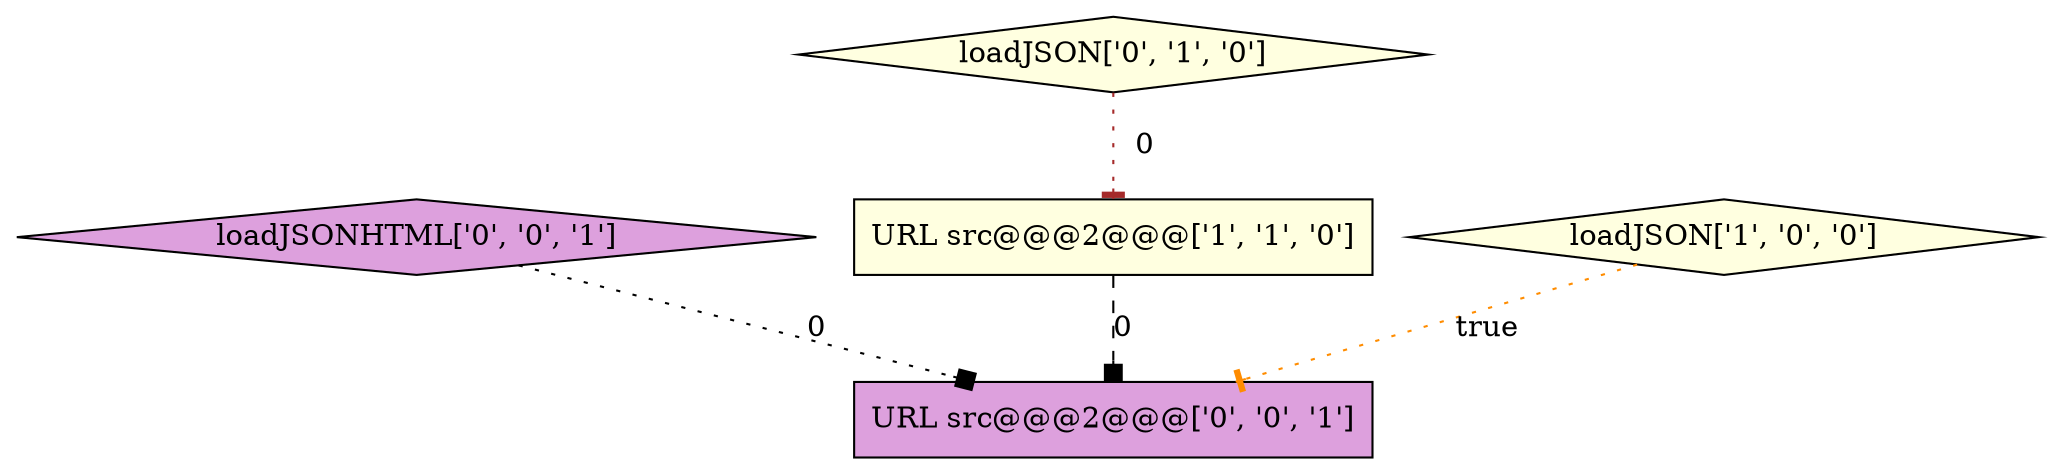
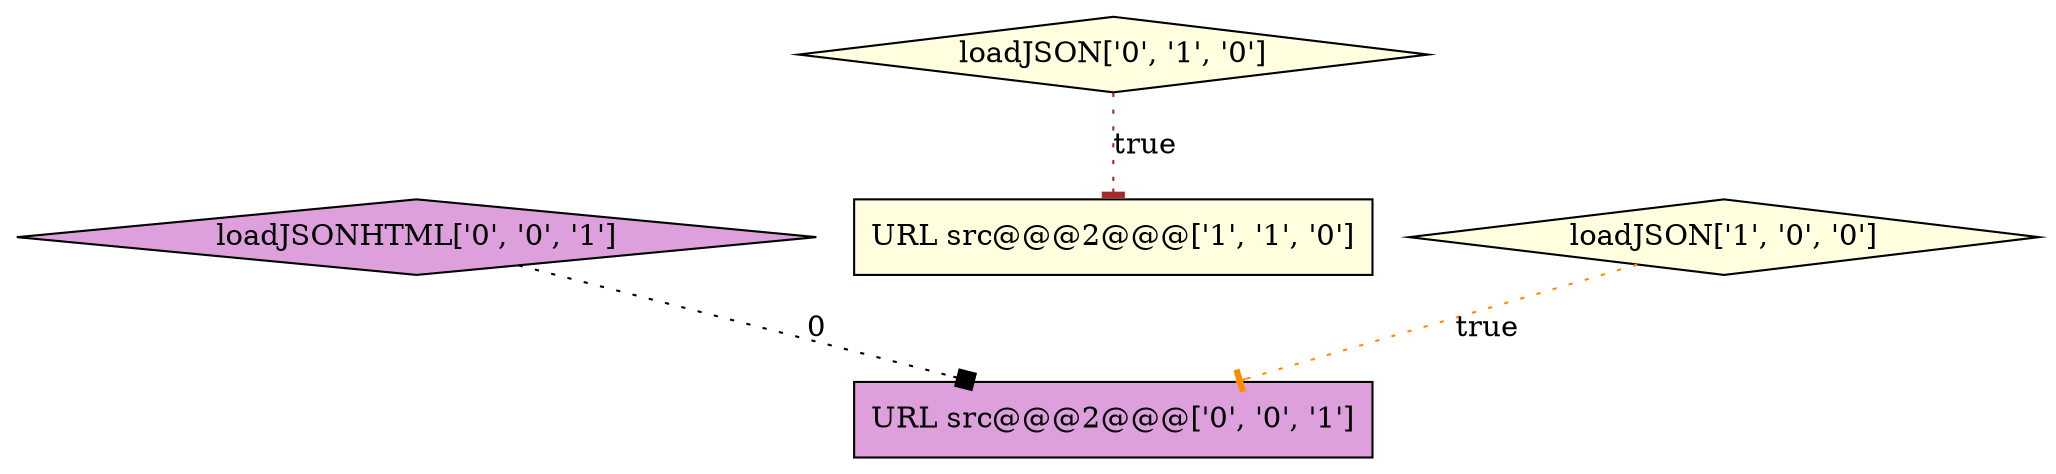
edge "loadJSON['0', '1', '0']" -> "URL src@@@2@@@['1', '1', '0']": label "0" -> "true"
edge "URL src@@@2@@@['1', '1', '0']" -> "URL src@@@2@@@['0', '0', '1']": removed, label "0"
